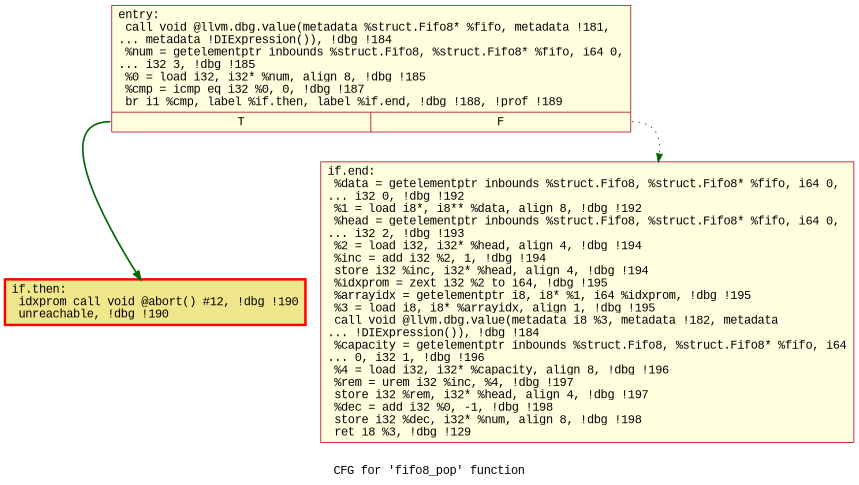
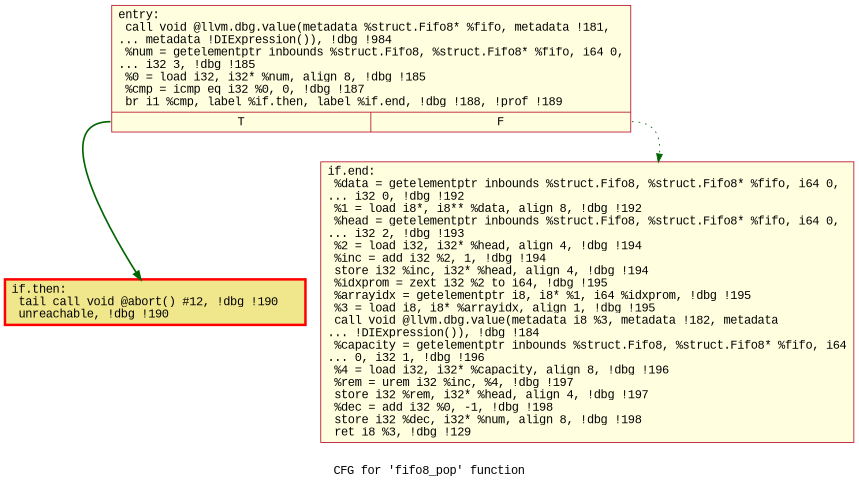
node "entry:": text "... metadata !DIExpression()), !dbg !184" -> "... metadata !DIExpression()), !dbg !984"
node "if.then:": text "idxprom call void @abort() #12, !dbg !190" -> "tail call void @abort() #12, !dbg !190"
